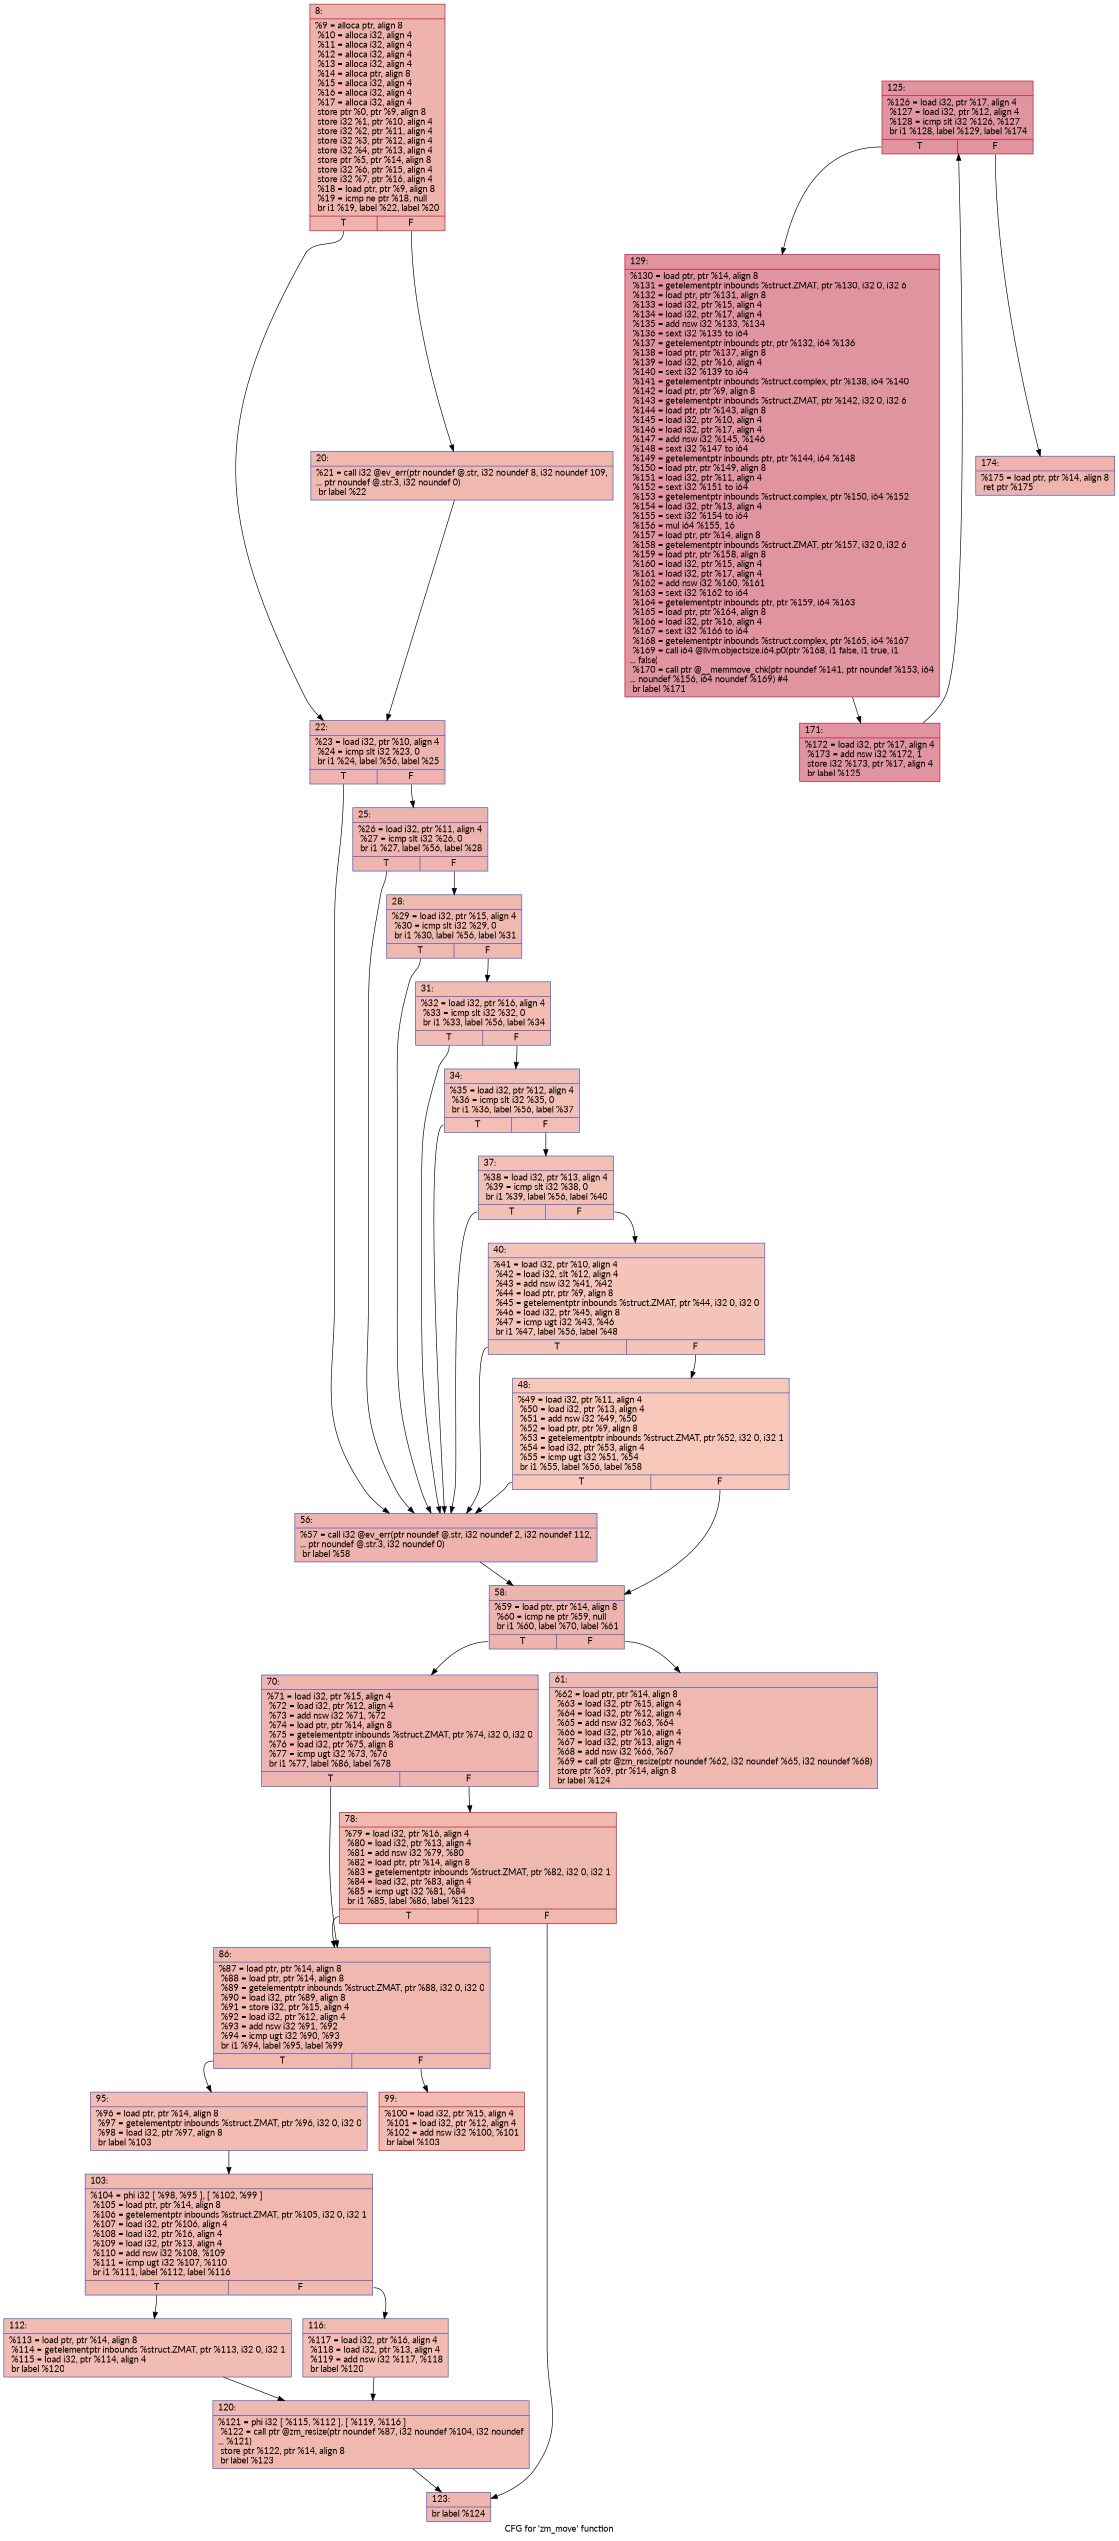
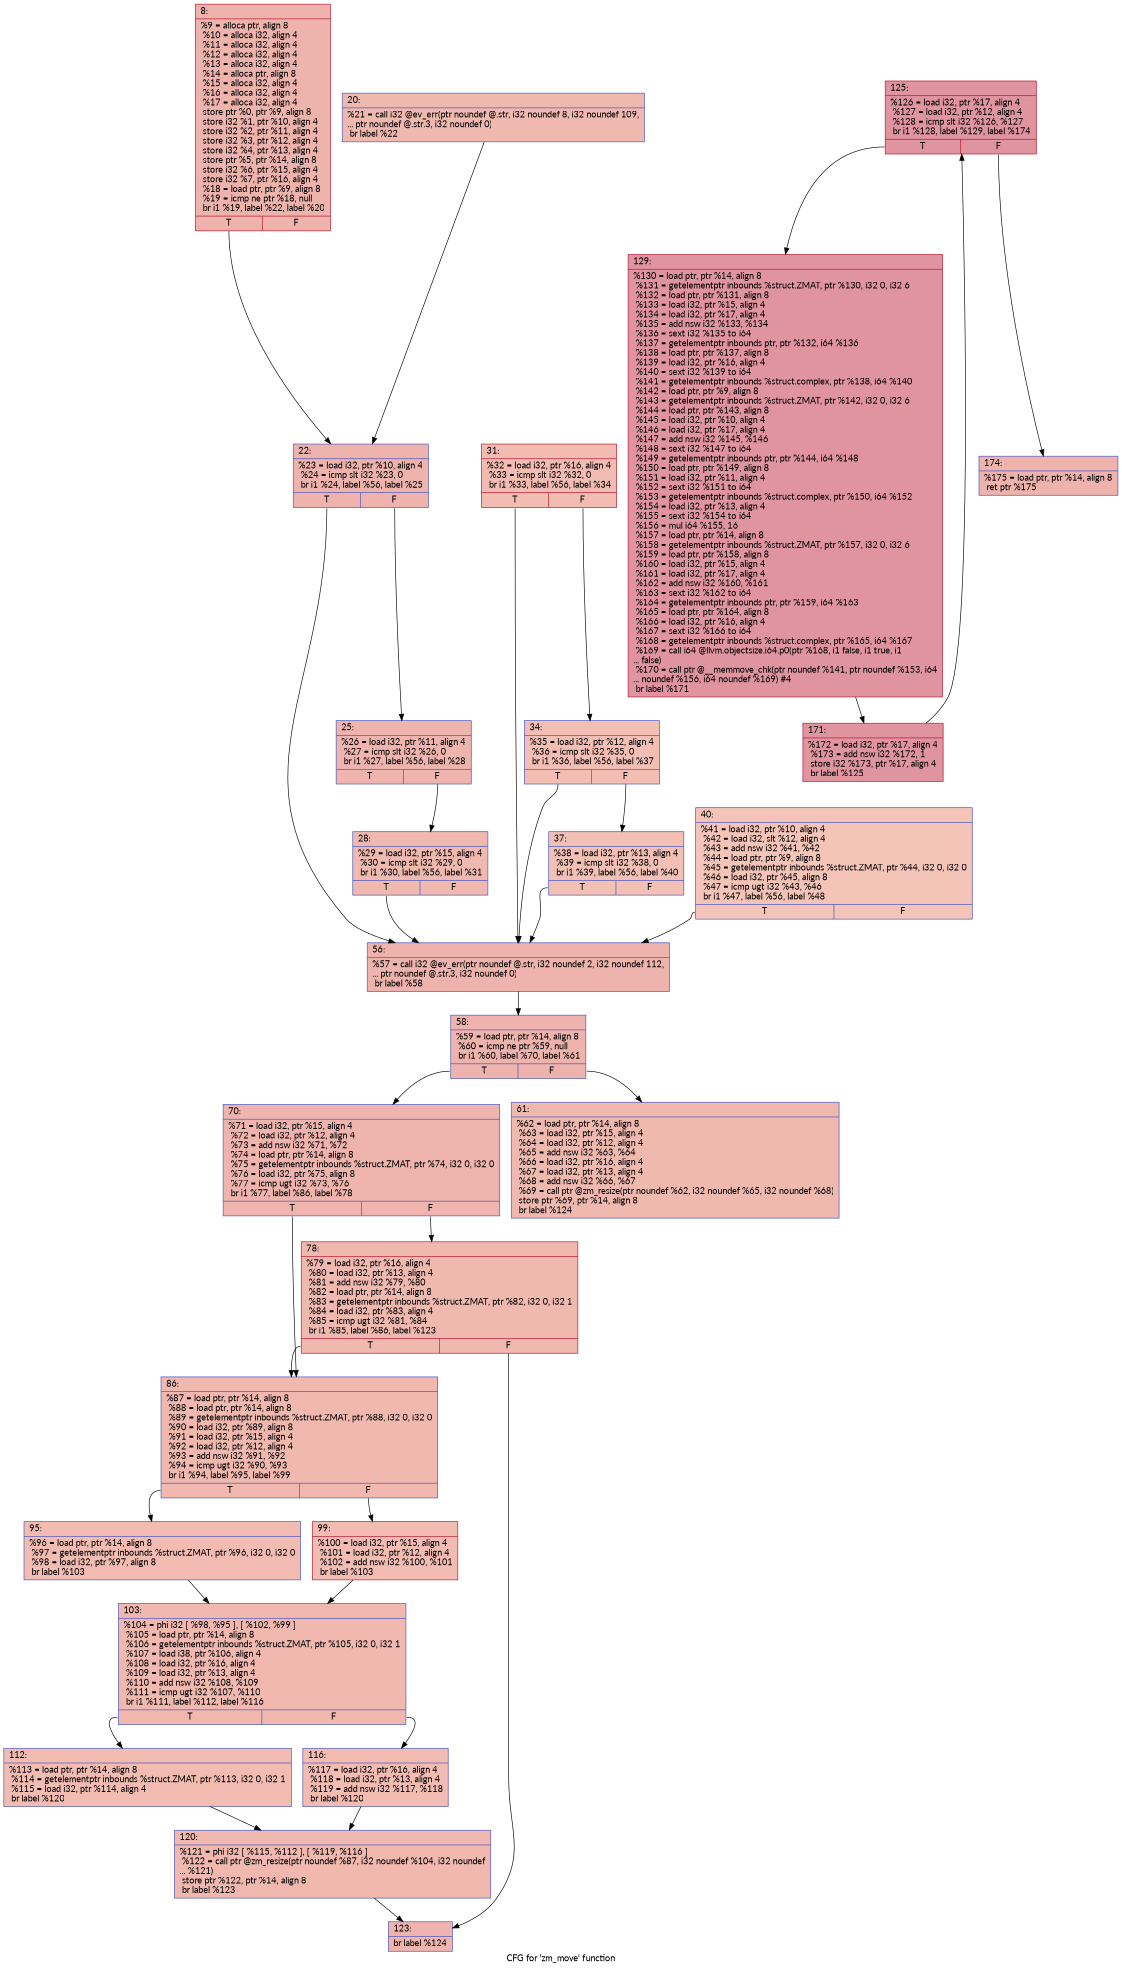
edge "8:" -> "20:": removed
edge "28:" -> "31:": removed
node "31:": color #3d50c3ff -> #b70d28ff
edge "25:" -> "56:": removed
edge "37:" -> "40:": removed
node "48:": removed
edge "99:" -> "103:": added
node "86:": text "%91 = store i32, ptr %15, align 4" -> "%91 = load i32, ptr %15, align 4"
node "103:": text "%107 = load i32, ptr %106, align 4" -> "%107 = load i38, ptr %106, align 4"
